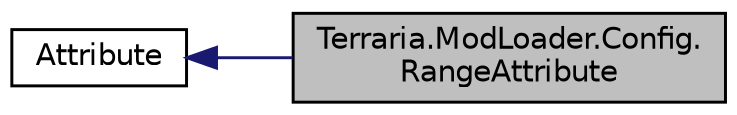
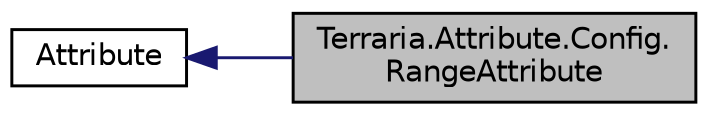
node "Terraria.ModLoader.Config. RangeAttribute": label "Terraria.ModLoader.Config. RangeAttribute" -> "Terraria.Attribute.Config. RangeAttribute"
